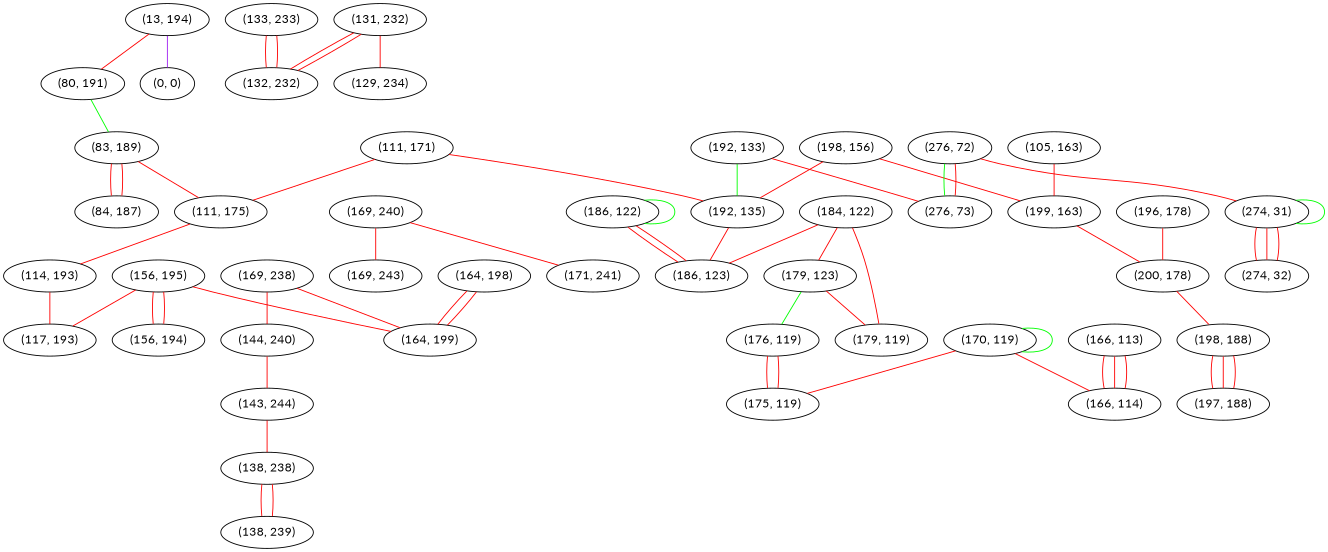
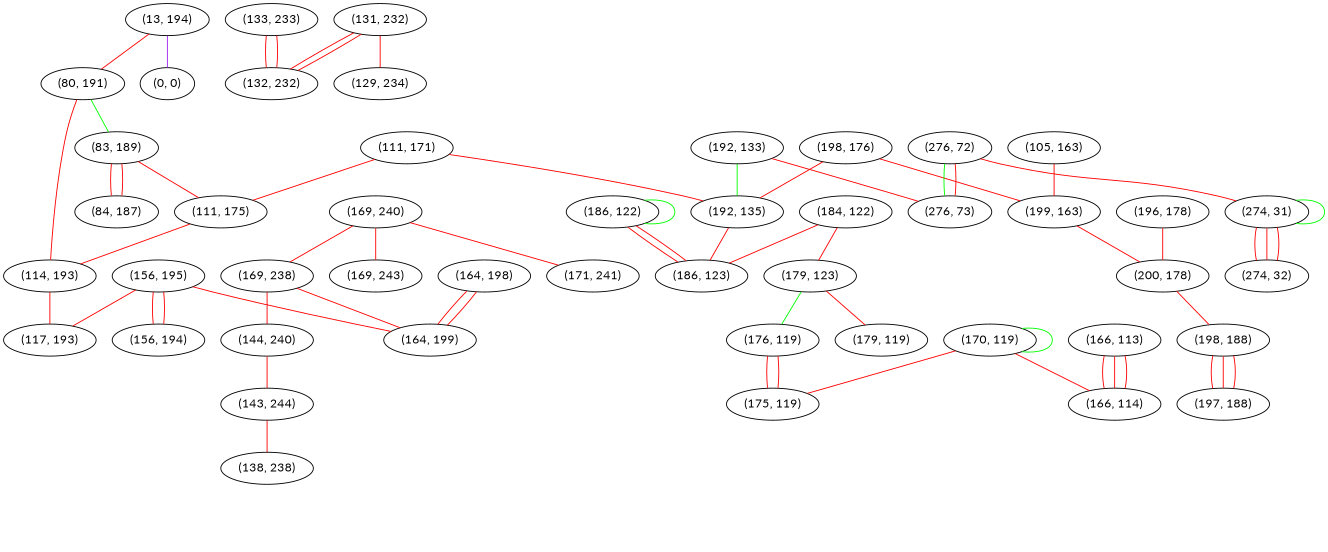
node "(198, 156)": label "(198, 156)" -> "(198, 176)"
edge "(80, 191)" -- "(114, 193)": added
edge "(169, 240)" -- "(169, 238)": added
edge "(184, 122)" -- "(179, 119)": removed
node "(138, 239)": removed
